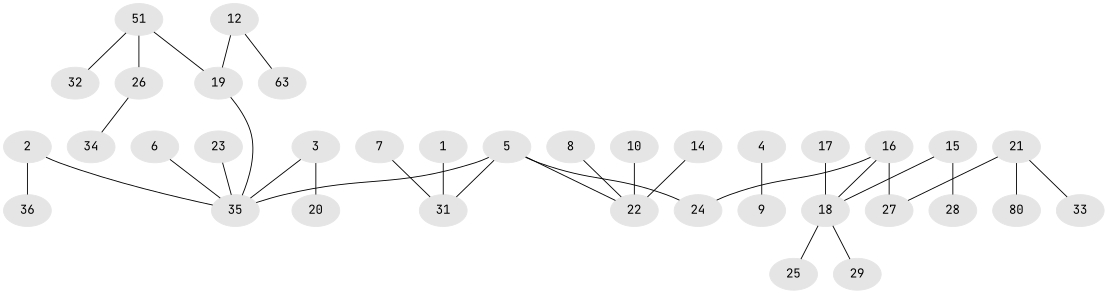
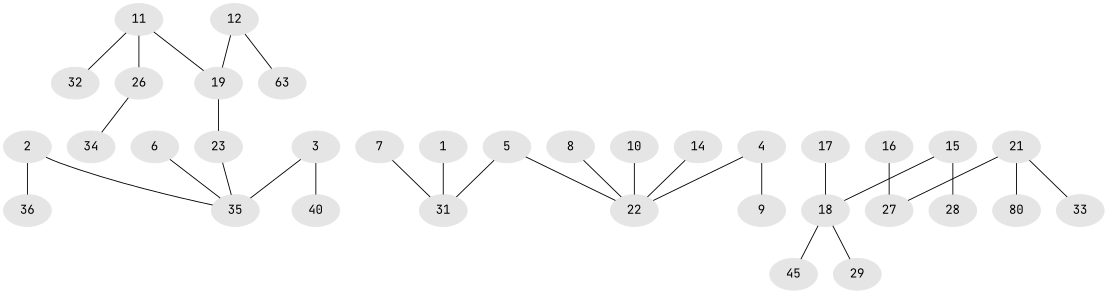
node "51": label "51" -> "11"
edge "19" -- "35": now "19" -- "23"
edge "4" -- "22": added
edge "16" -- "18": removed
edge "5" -- "35": removed
node "20": label "20" -> "40"
node "24": removed
node "25": label "25" -> "45"
